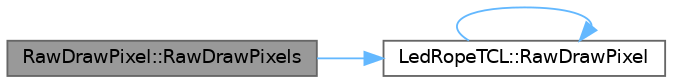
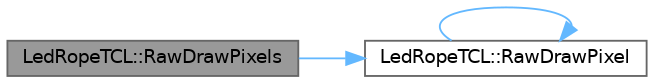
node "RawDrawPixel::RawDrawPixels": label "RawDrawPixel::RawDrawPixels" -> "LedRopeTCL::RawDrawPixels"
